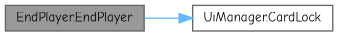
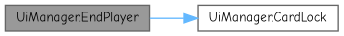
node "EndPlayer.EndPlayer": label "EndPlayer.EndPlayer" -> "UiManager.EndPlayer"
